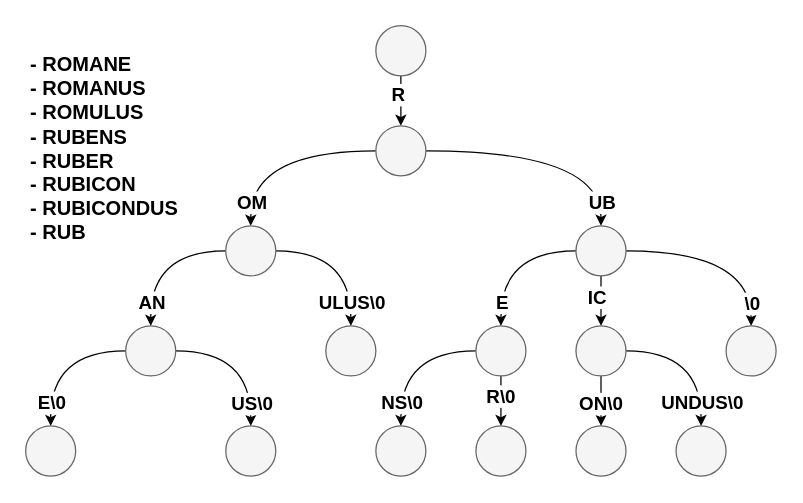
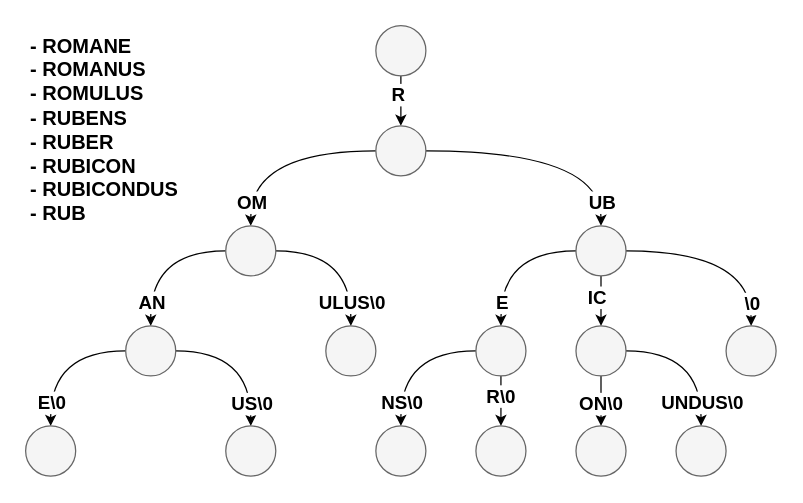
node "- ROMANE- ROMANUS- ROMULUS- RUBENS- RUBER- RUBICON- RUBICONDUS- RUB": moved (116, 144) -> (116, 126)
